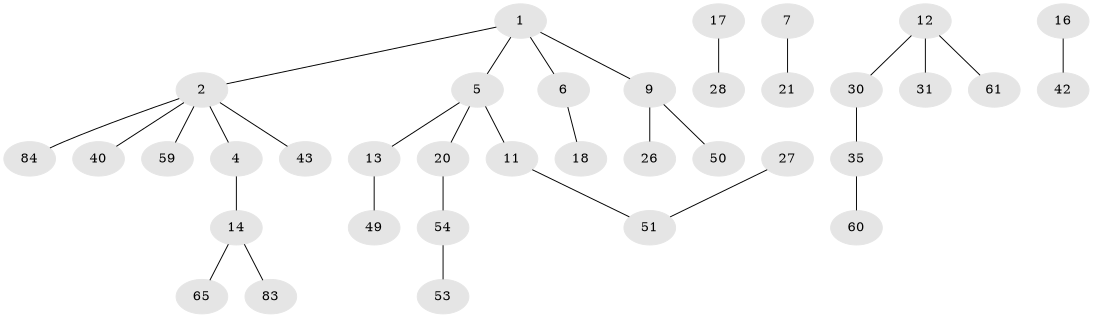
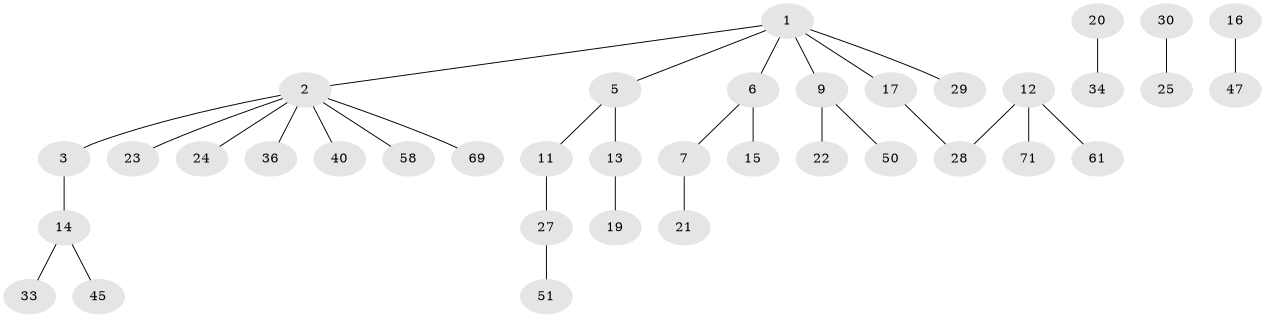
edge "12" -- "30": now "12" -- "28"
edge "1" -- "17": added
node "31": label "31" -> "71"
node "29": added
node "42": label "42" -> "47"
edge "5" -- "20": removed
edge "6" -- "7": added
node "84": label "84" -> "24"
node "59": label "59" -> "69"
node "4": label "4" -> "3"
node "36": added
node "43": label "43" -> "23"
node "58": added
node "18": label "18" -> "15"
node "26": label "26" -> "22"
node "35": label "35" -> "25"
edge "11" -- "51": now "11" -- "27"
node "49": label "49" -> "19"
node "54": label "54" -> "34"
node "60": removed
node "65": label "65" -> "45"
node "83": label "83" -> "33"
node "53": removed
